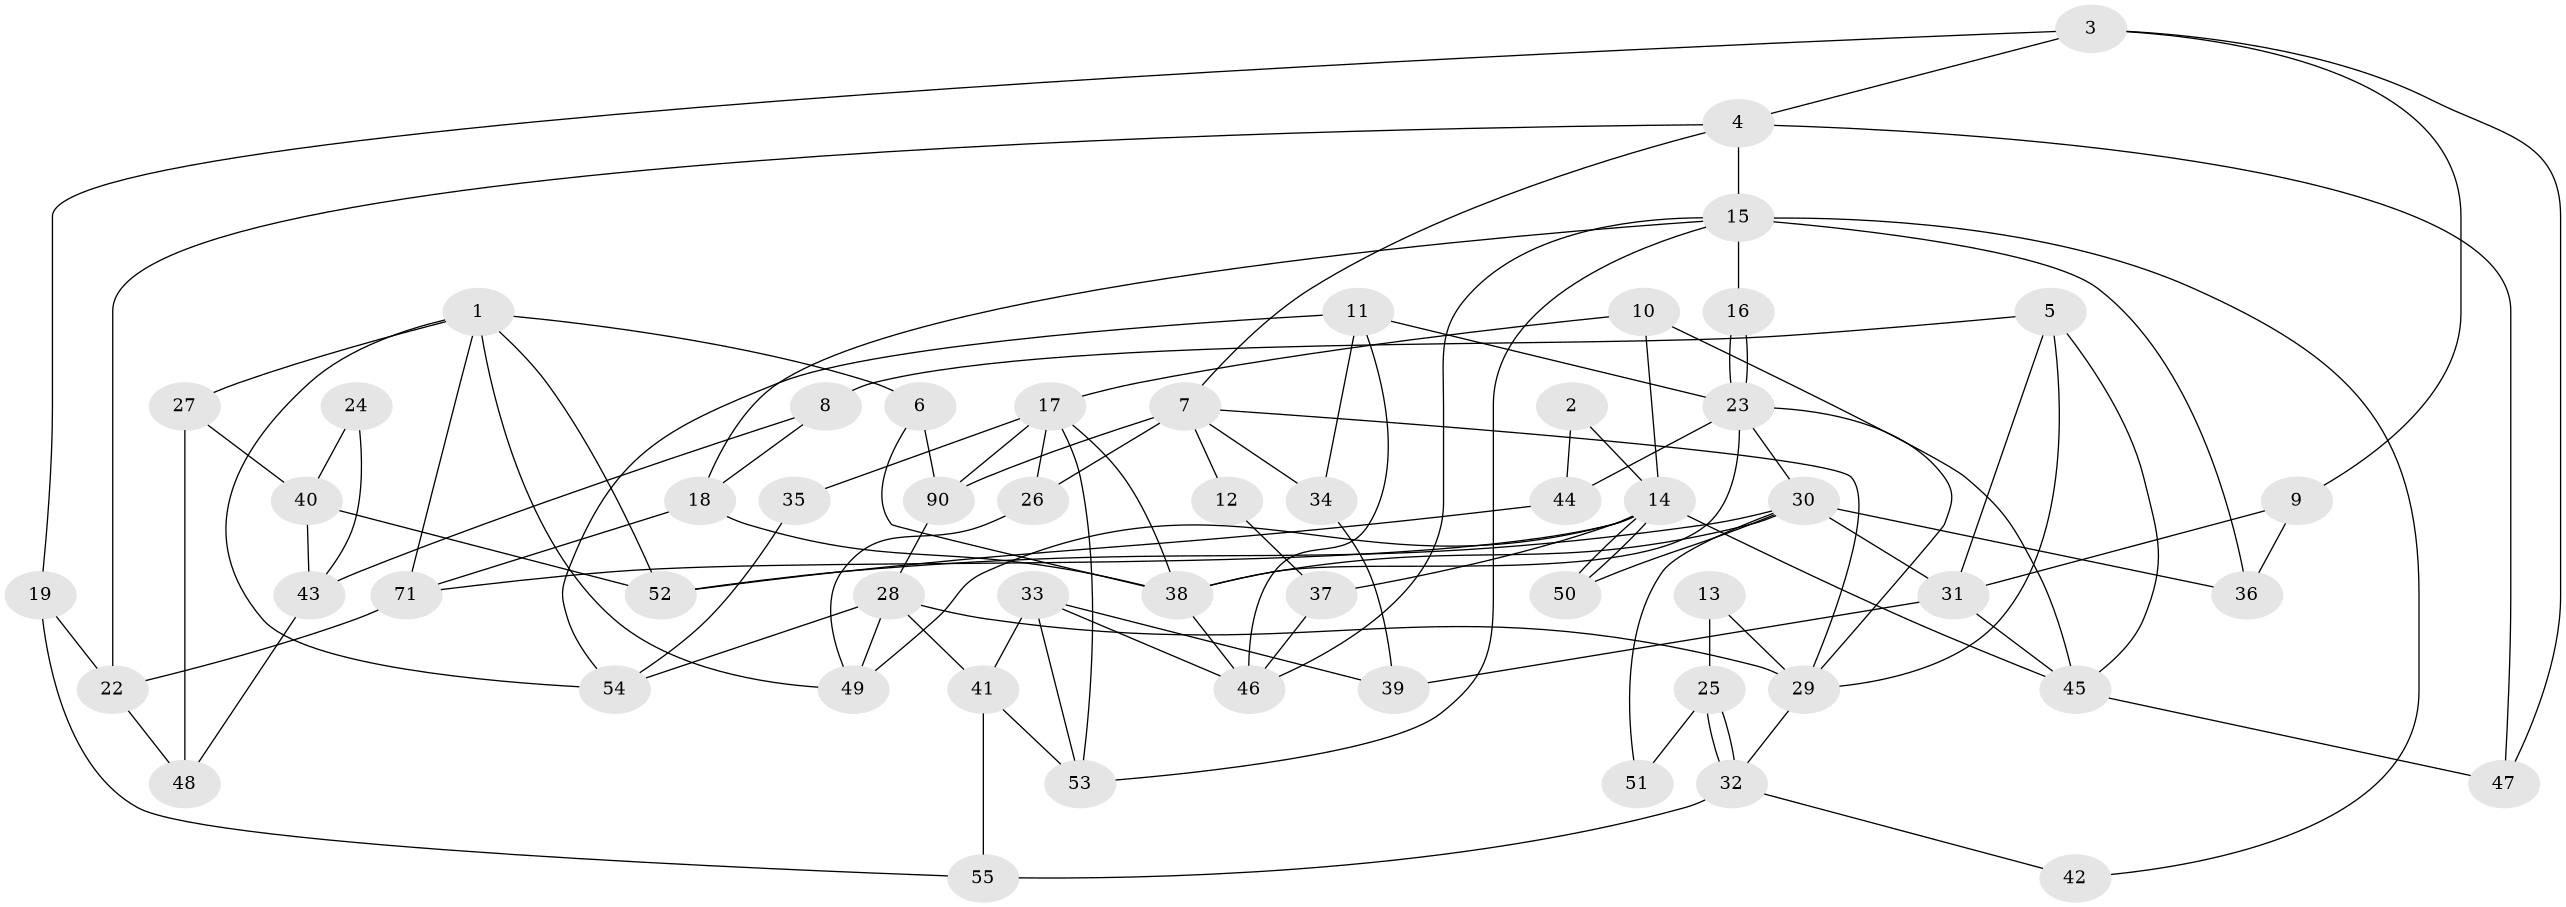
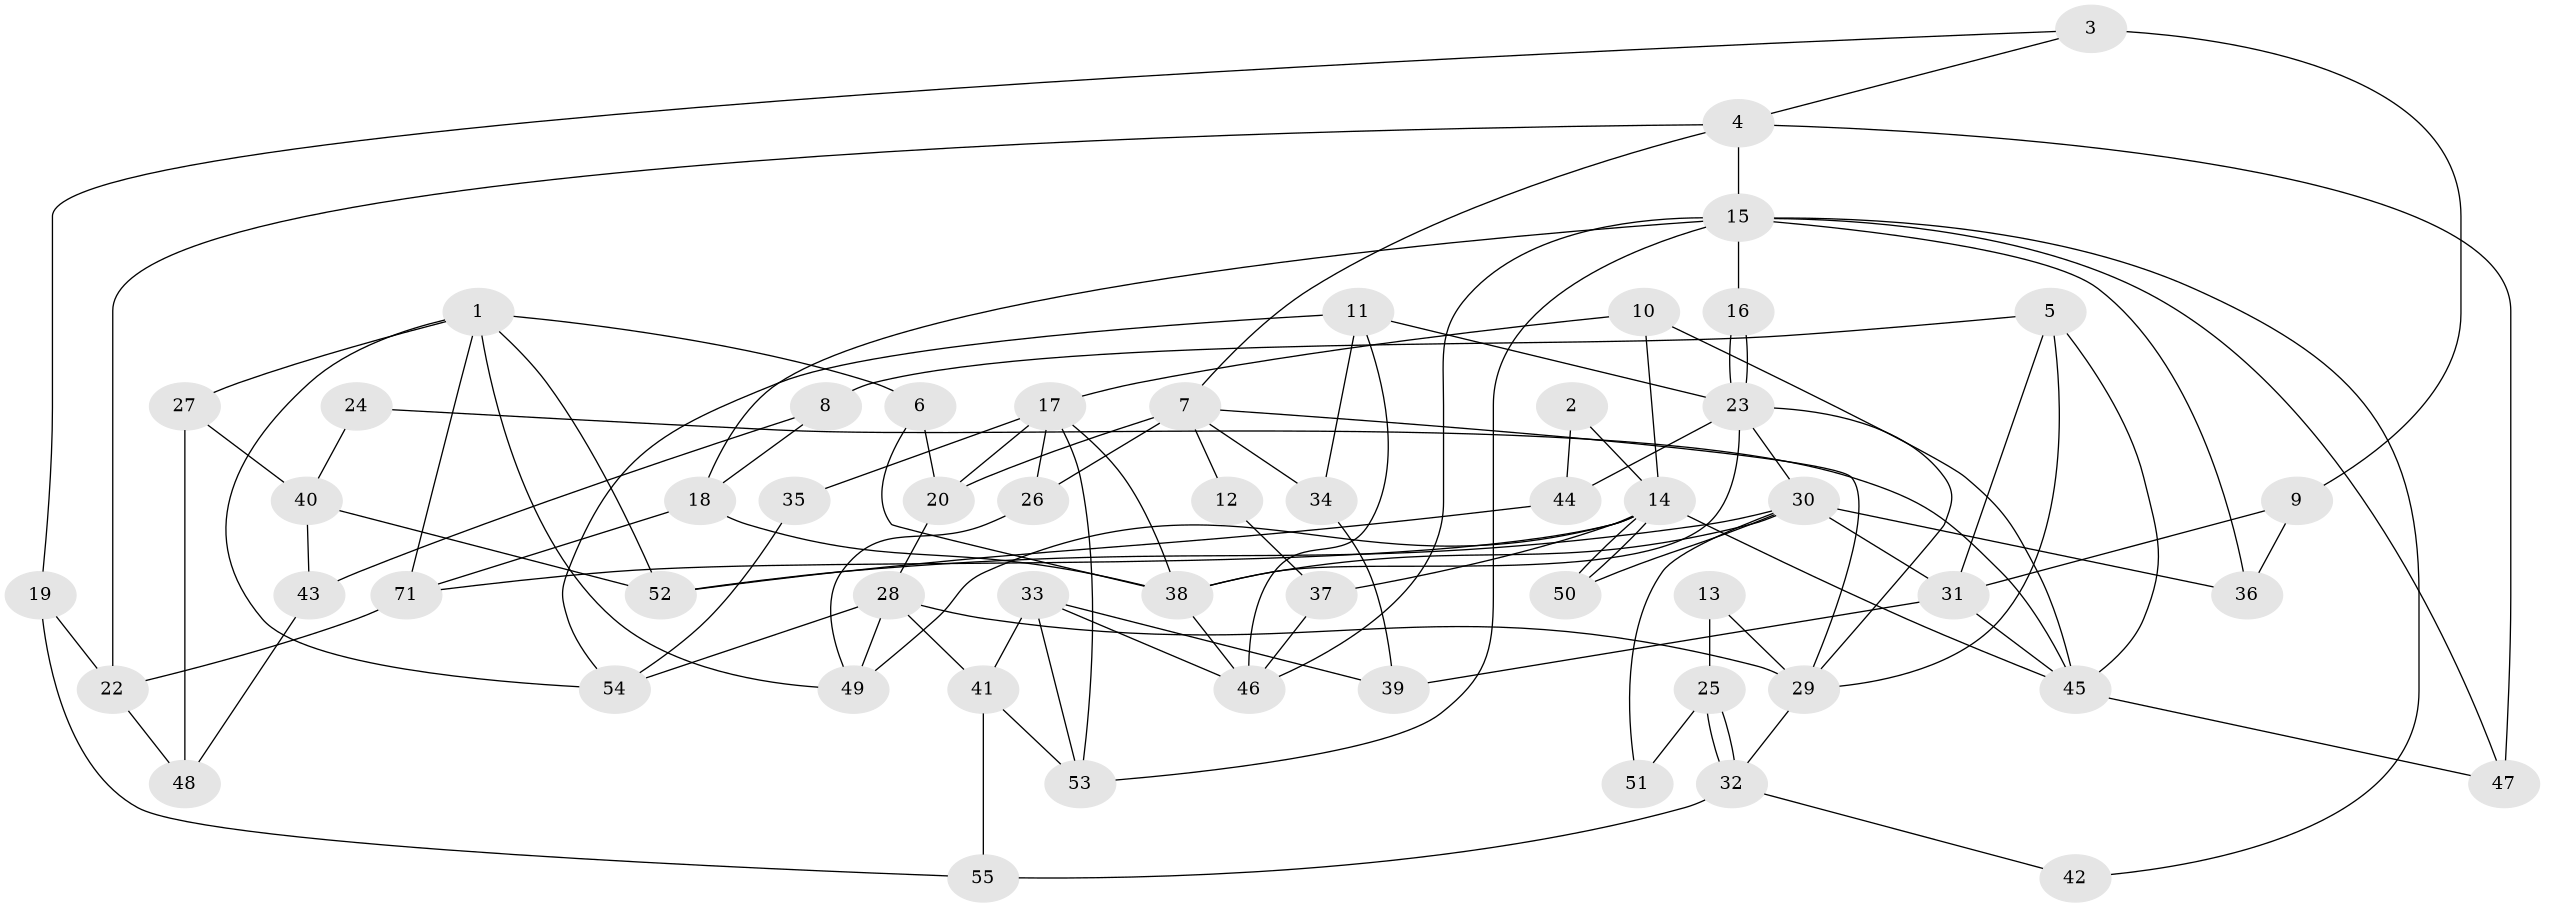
edge "3" -- "47": now "15" -- "47"
node "90": label "90" -> "20"
edge "24" -- "43": now "24" -- "45"
